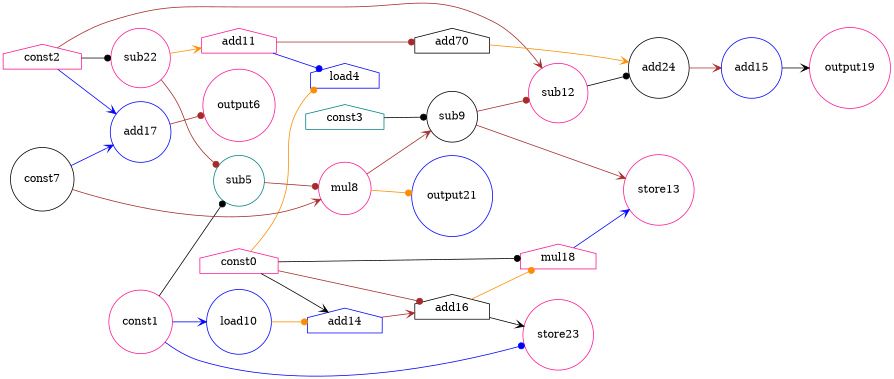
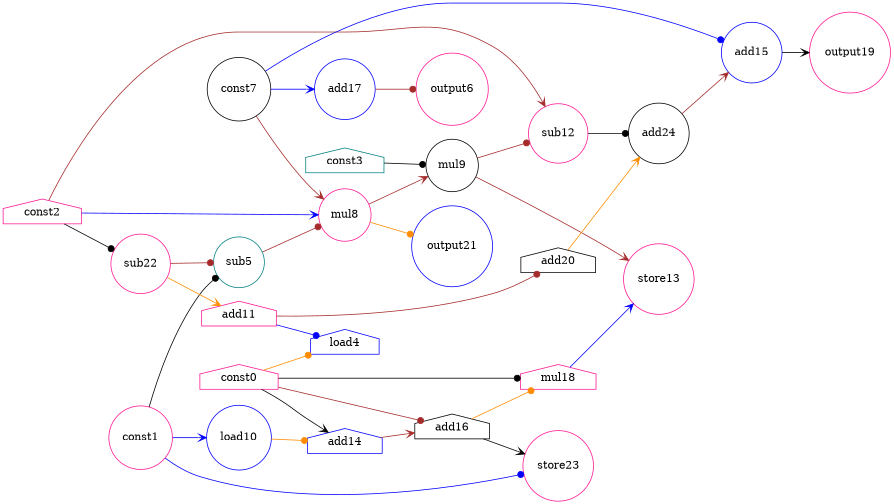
edge "const7" -> "add15": added
node "add70": label "add70" -> "add20"
edge "const2" -> "add17": now "const2" -> "mul8"
node "sub9": label "sub9" -> "mul9"
